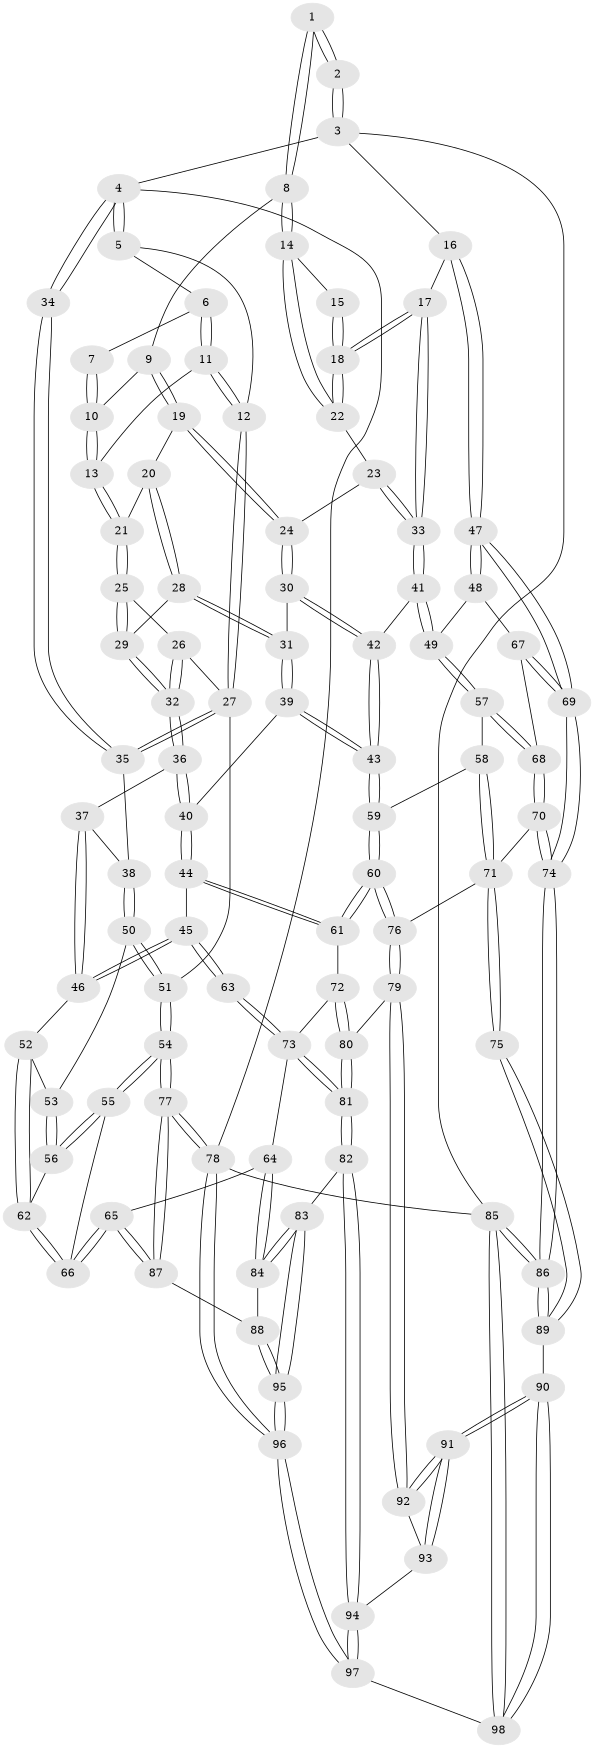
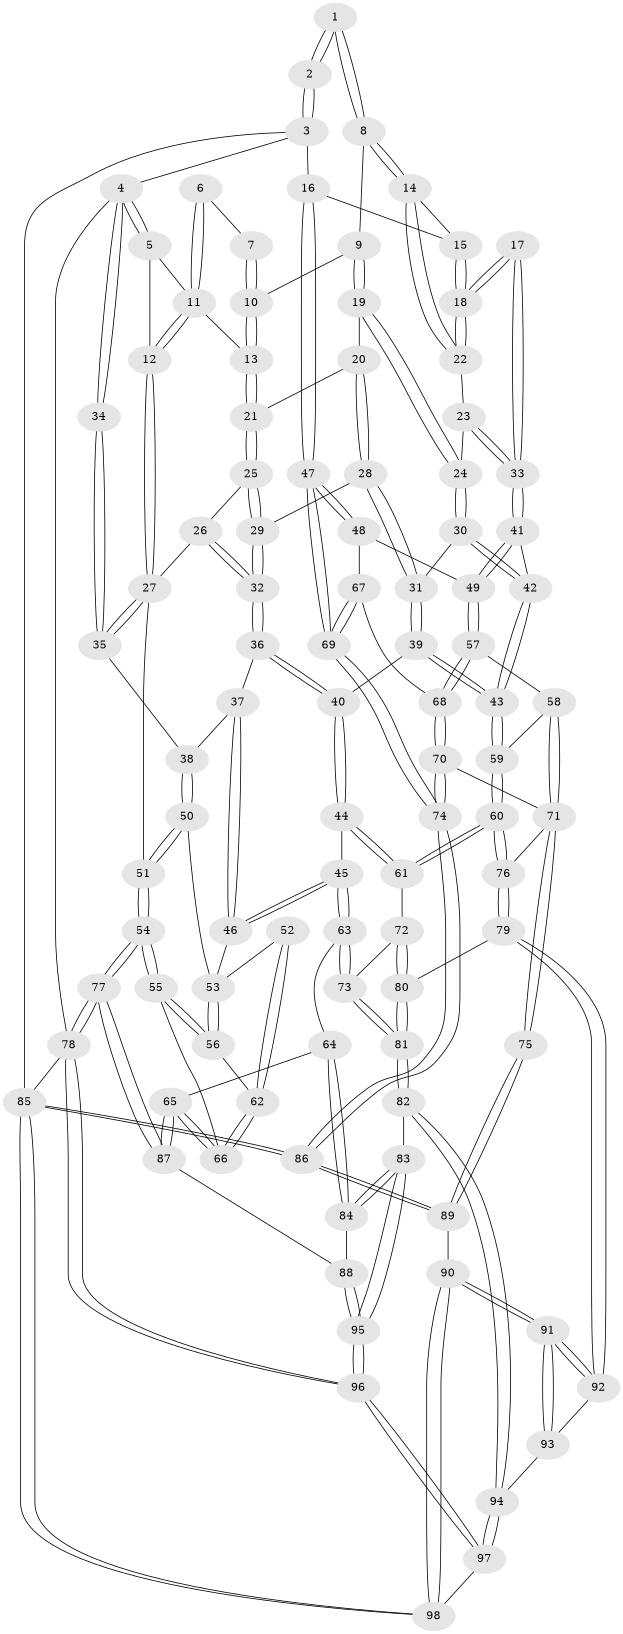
edge "5" -- "6": now "5" -- "11"
edge "16" -- "17": now "16" -- "15"
edge "46" -- "52": now "46" -- "53"
edge "73" -- "64": now "63" -- "64"
